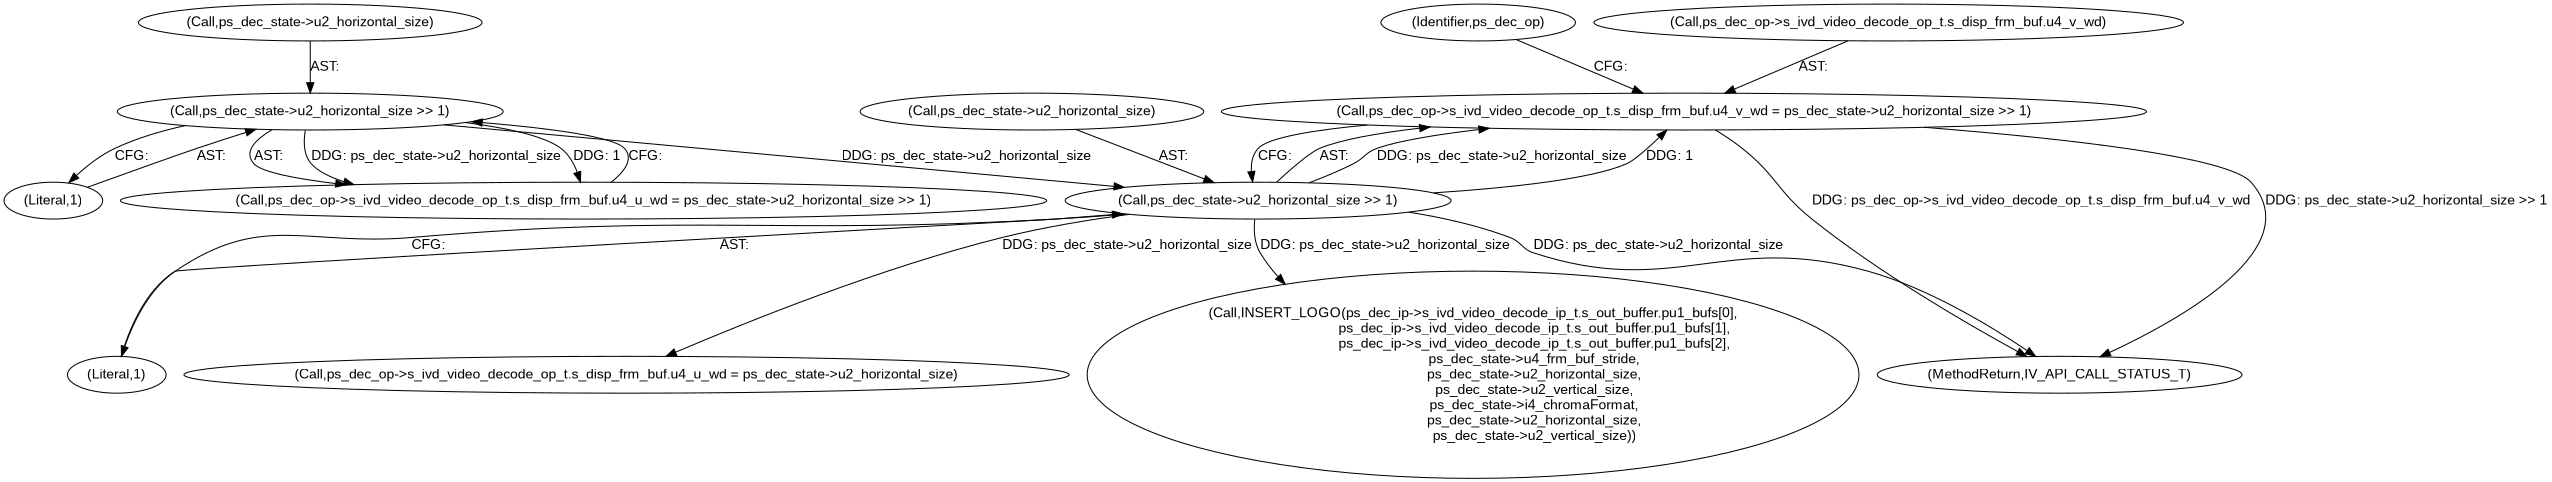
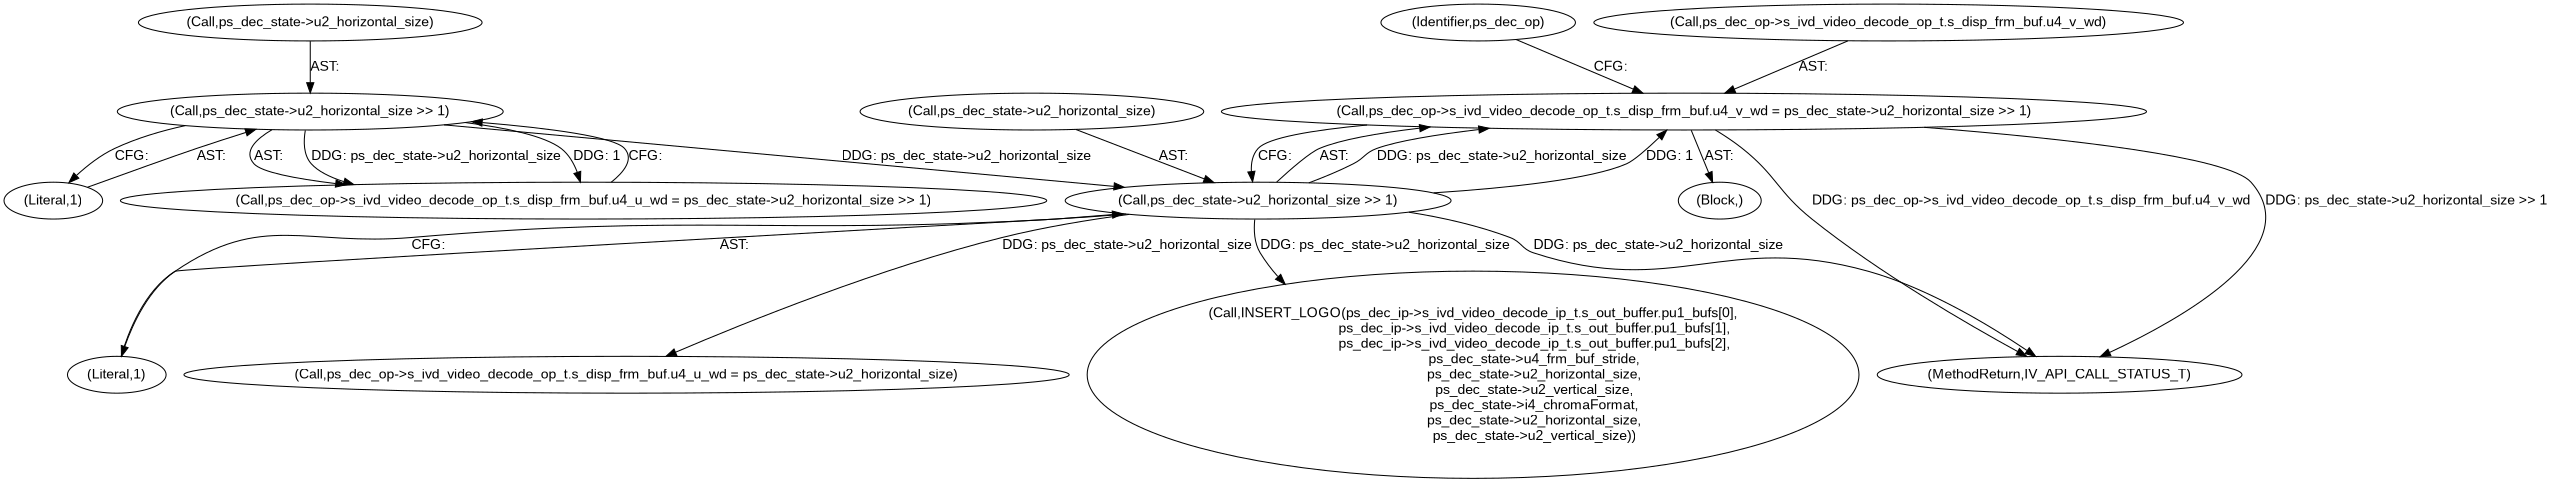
node "(Block,)": added
